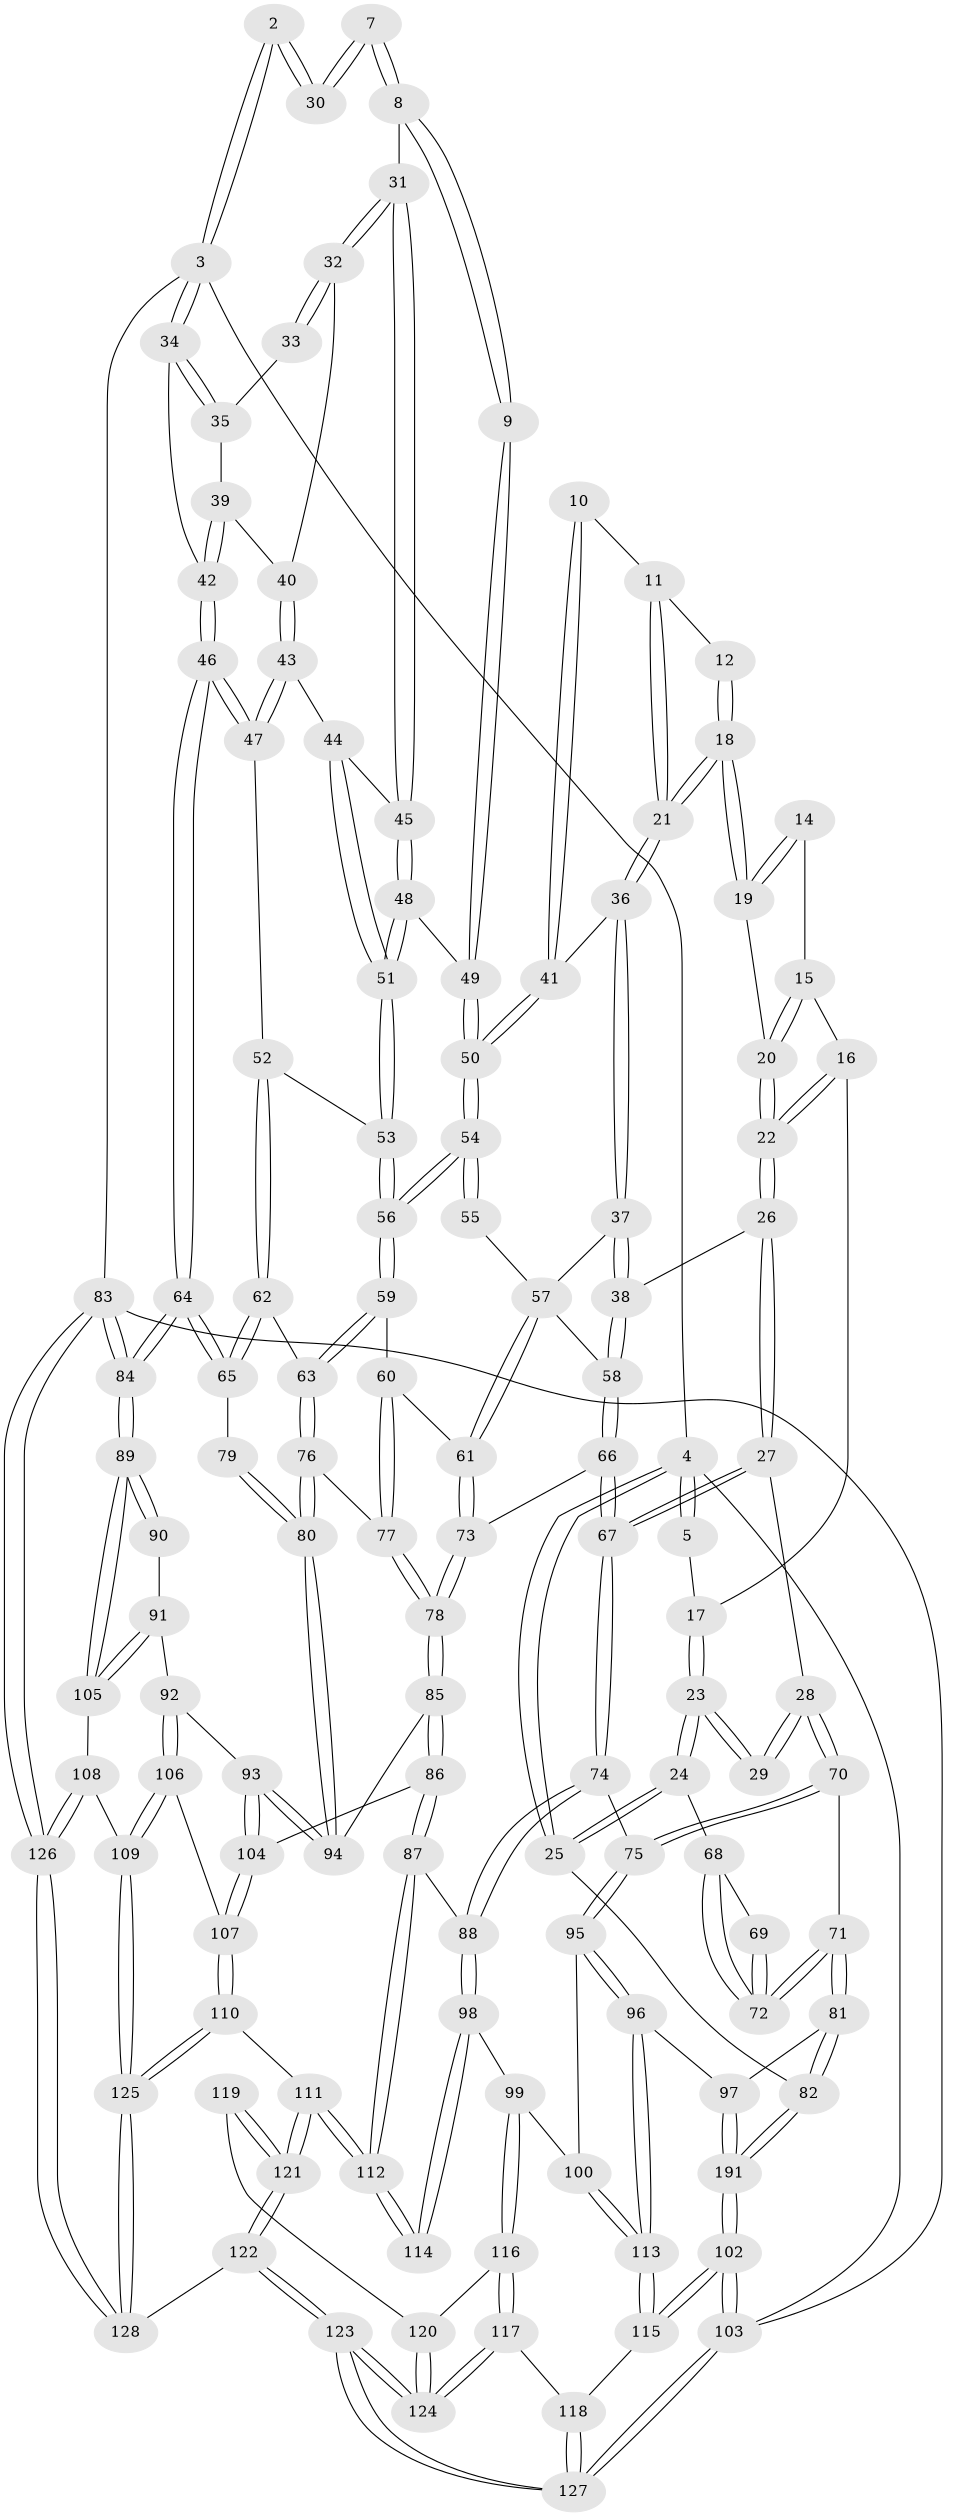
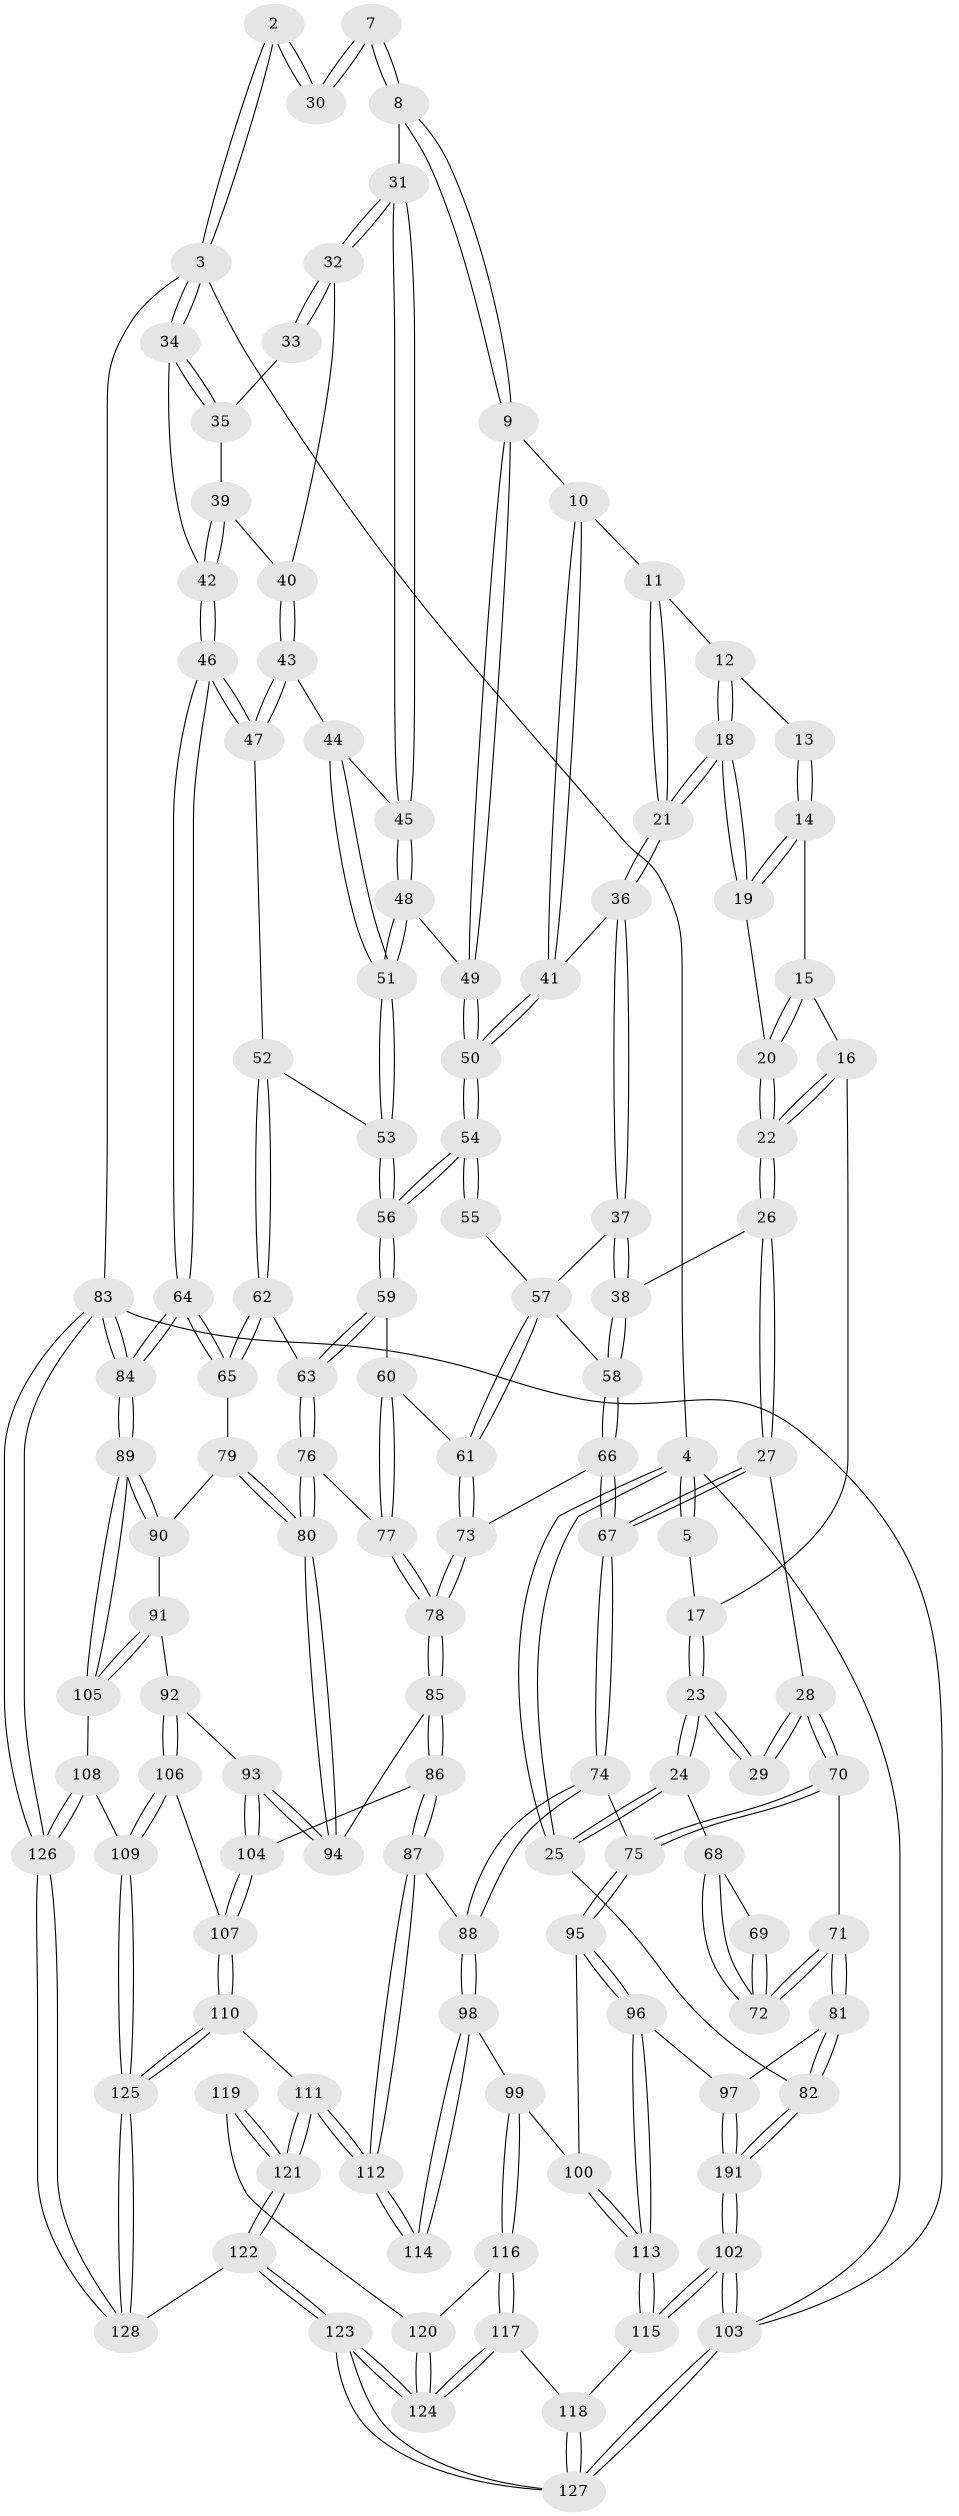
edge "9" -- "10": added
node "13": added
edge "79" -- "90": added
